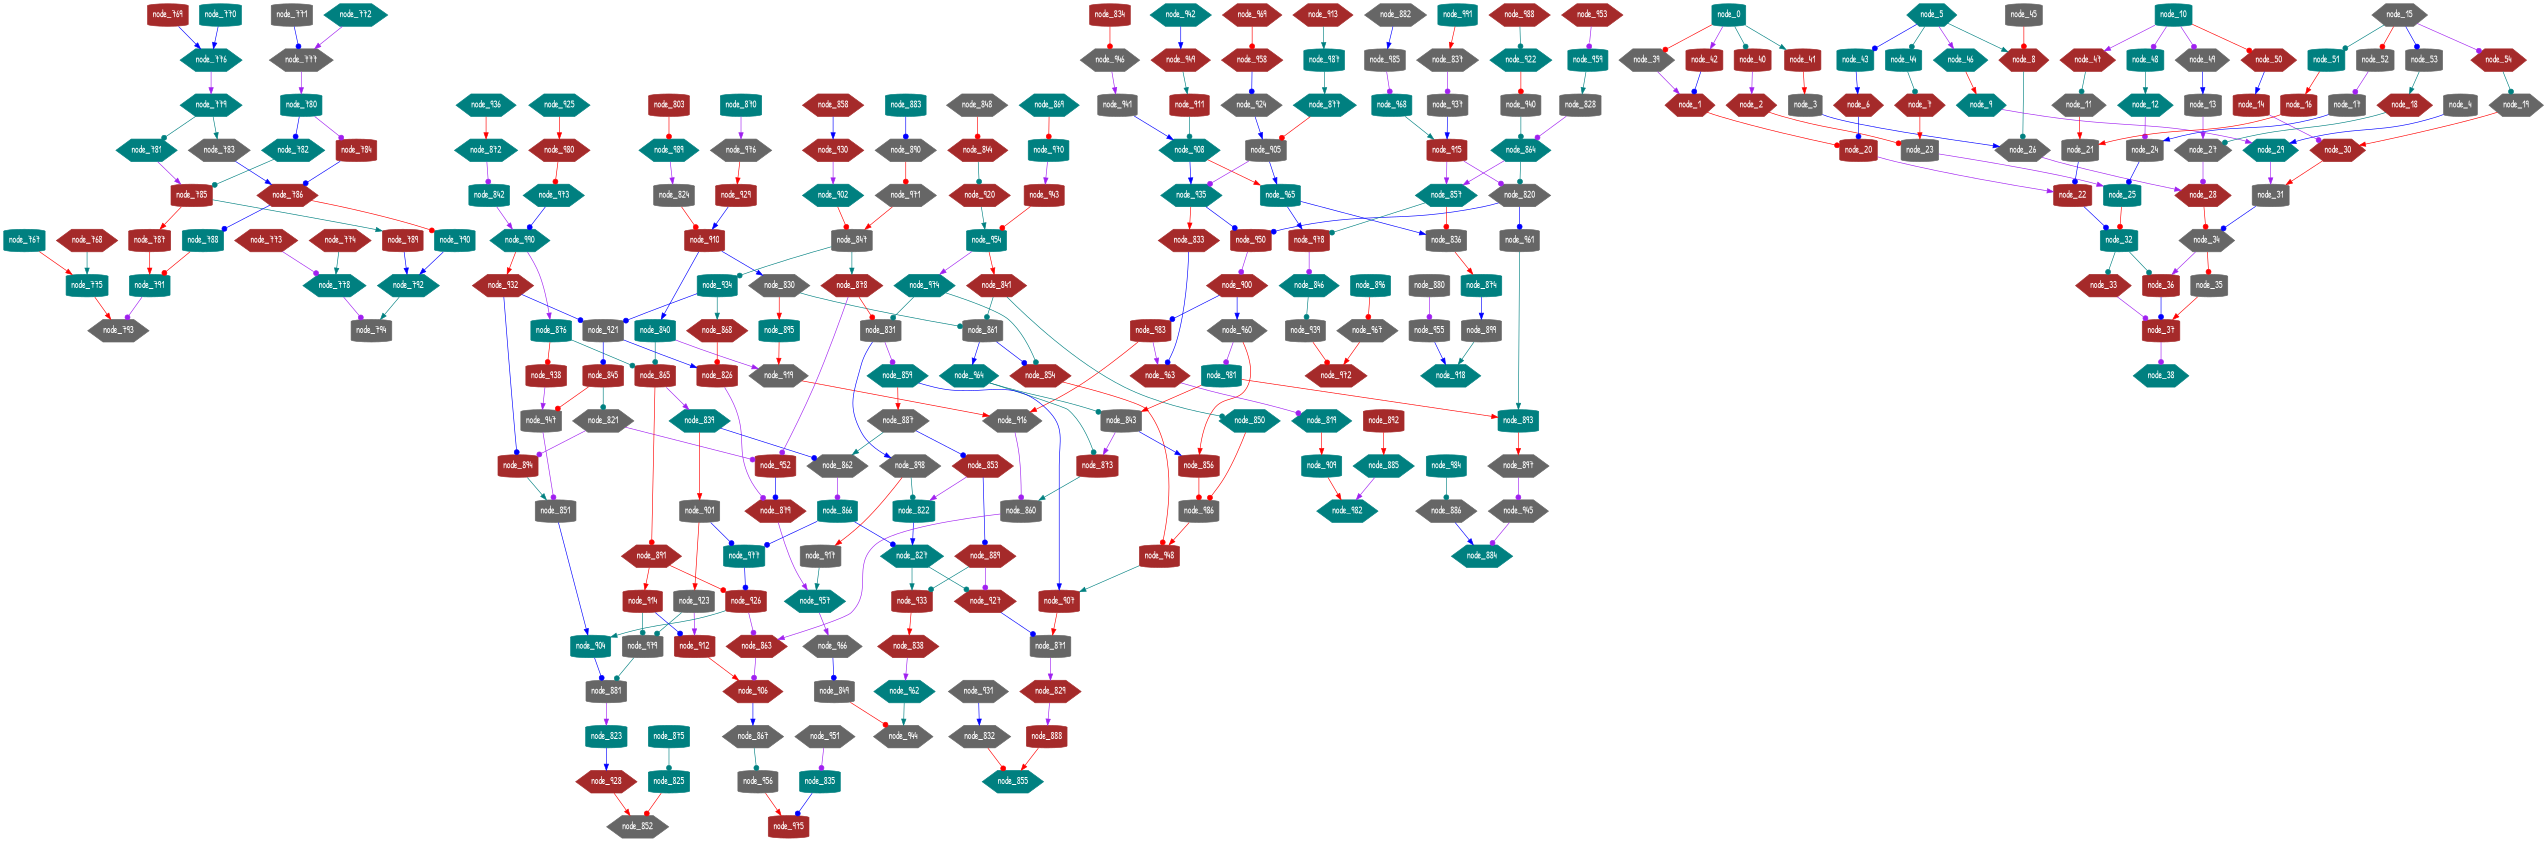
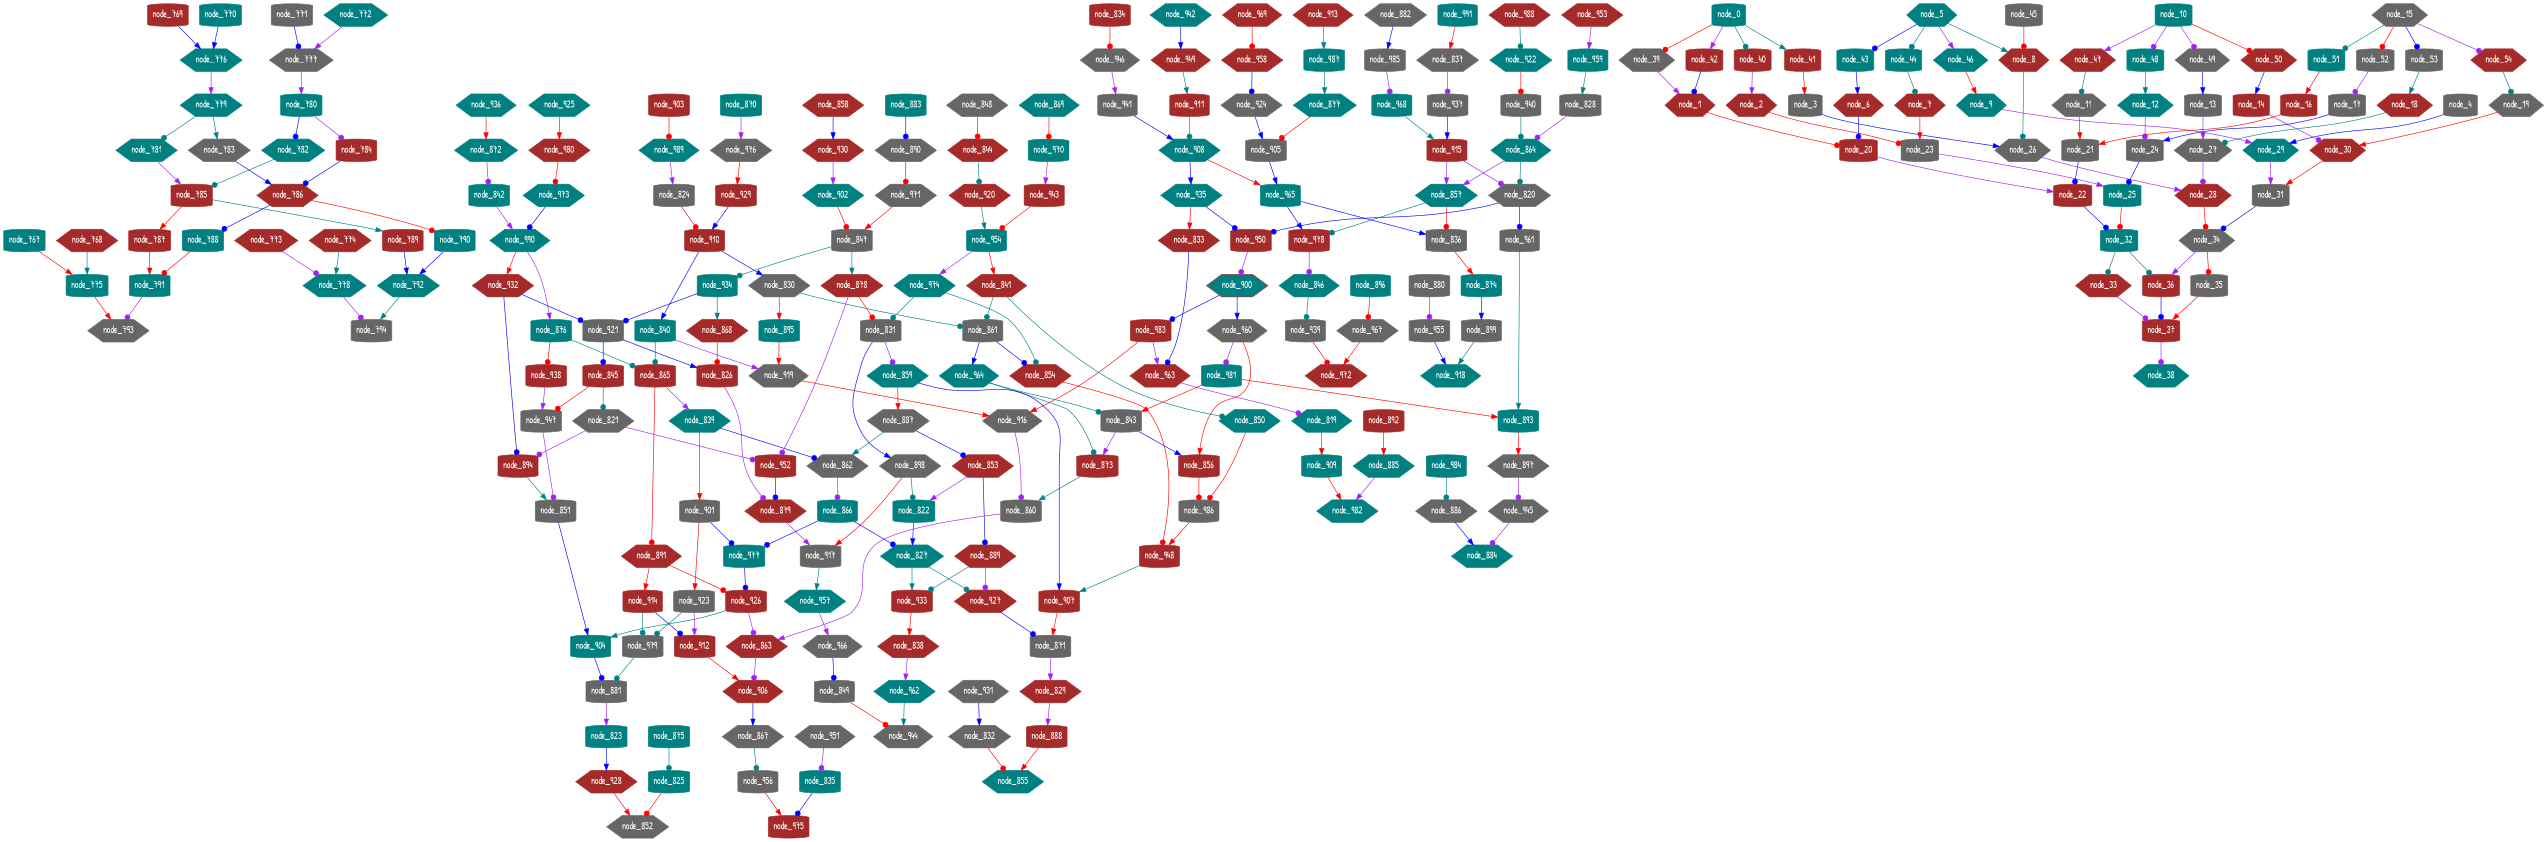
edge "node_953" -> "node_959": arrowhead dot -> normal
node "node_803": label "node_803" -> "node_903"
edge "node_905" -> "node_935": removed
node "node_900": fillcolor brown -> teal
edge "node_879" -> "node_957": now "node_879" -> "node_917"
